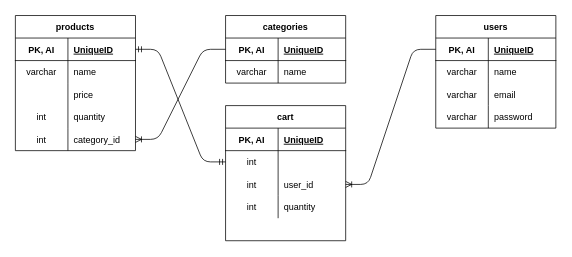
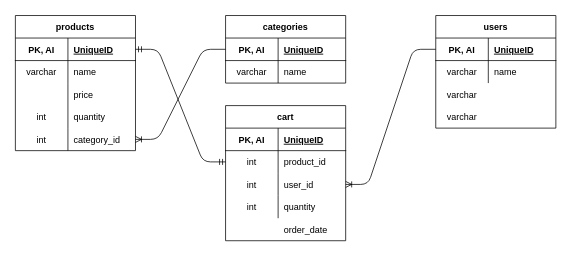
node "email": removed
node "password": removed
node "product_id": added
node "order_date": added
